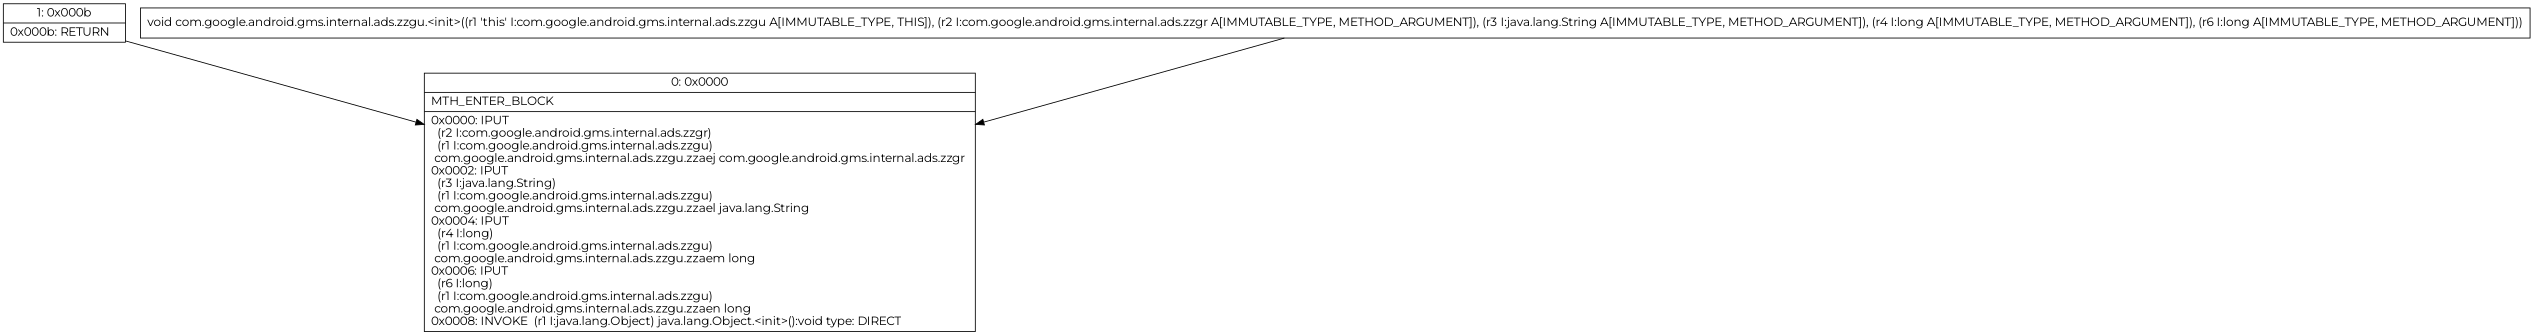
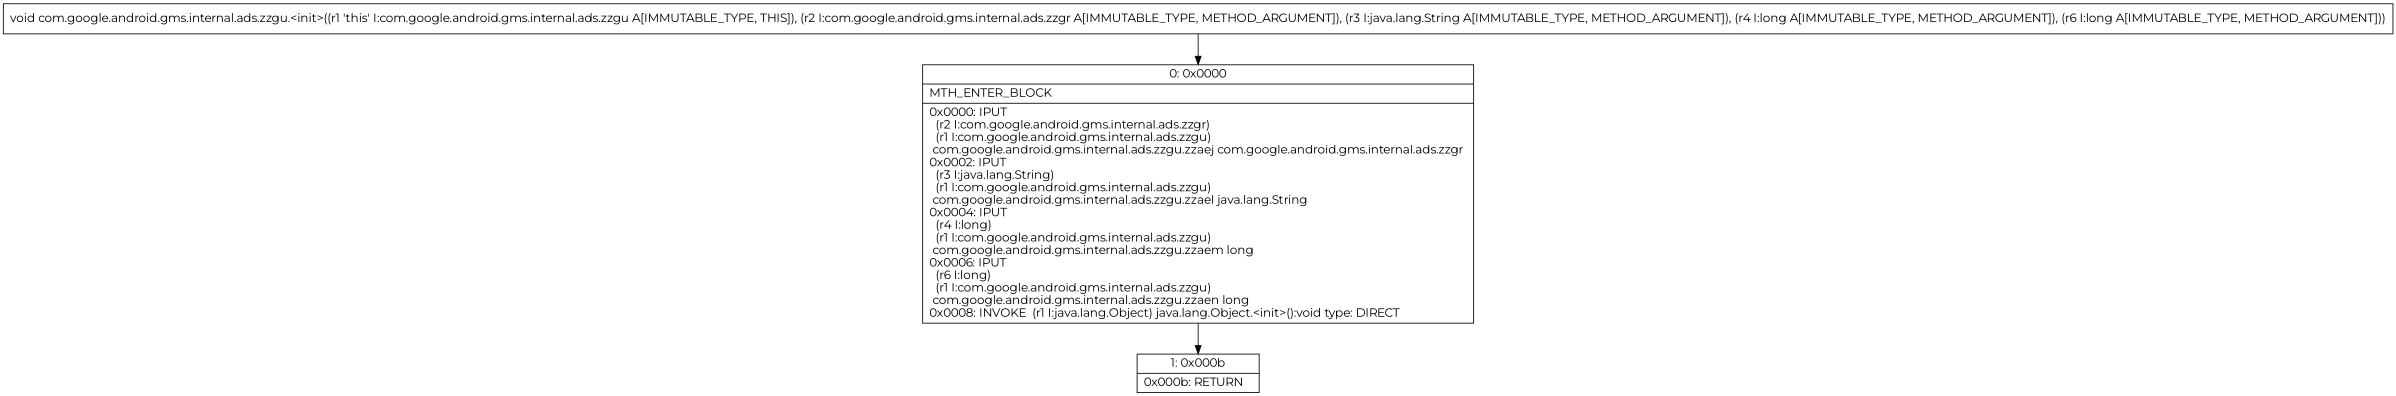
edge "1: 0x000b" -> "0: 0x0000": reversed
